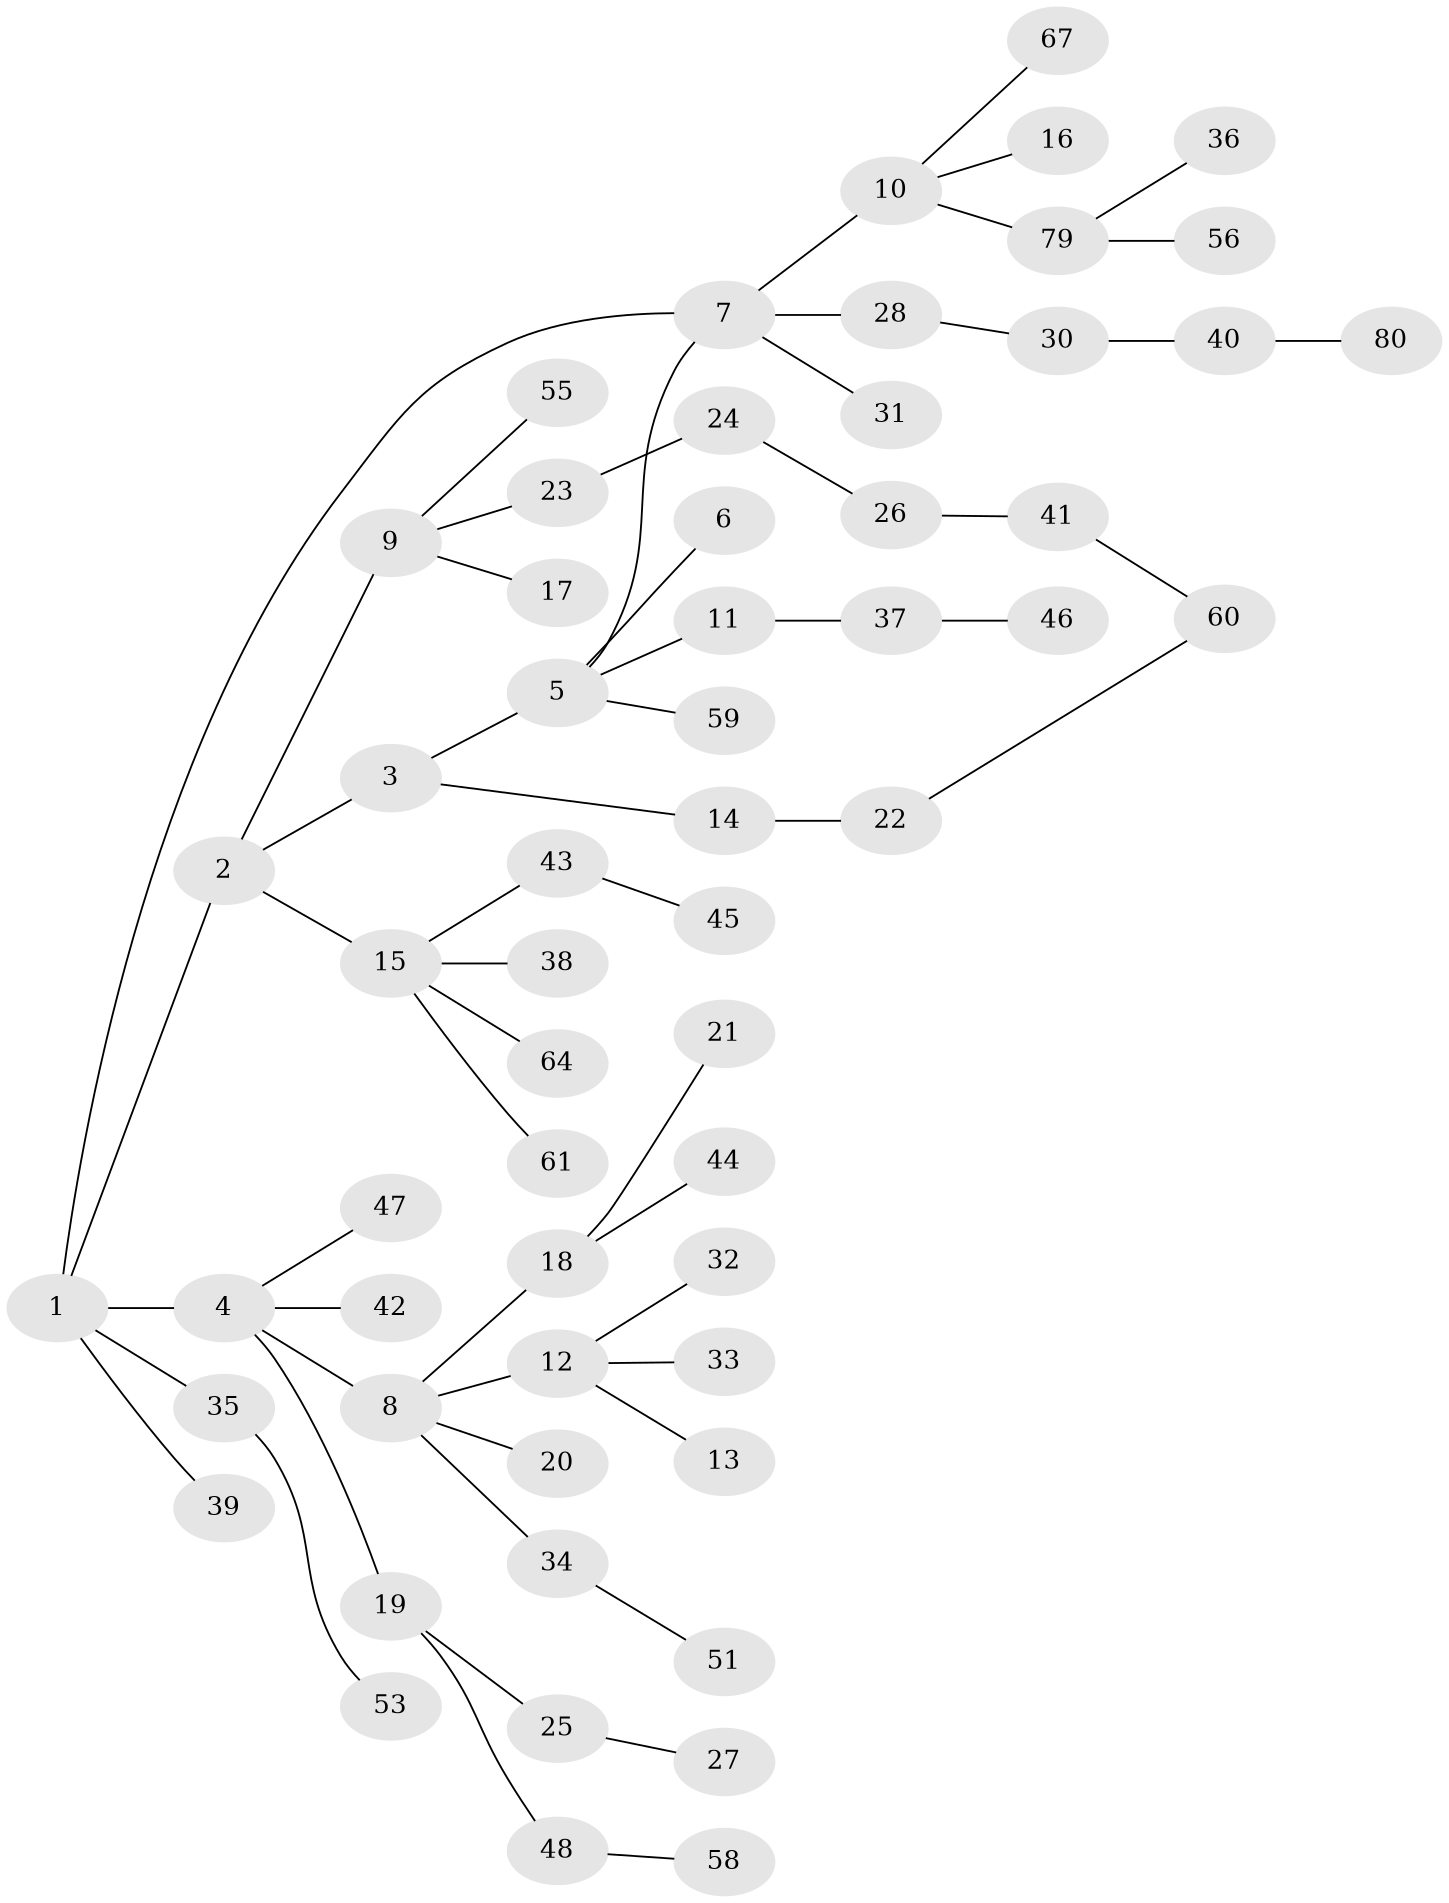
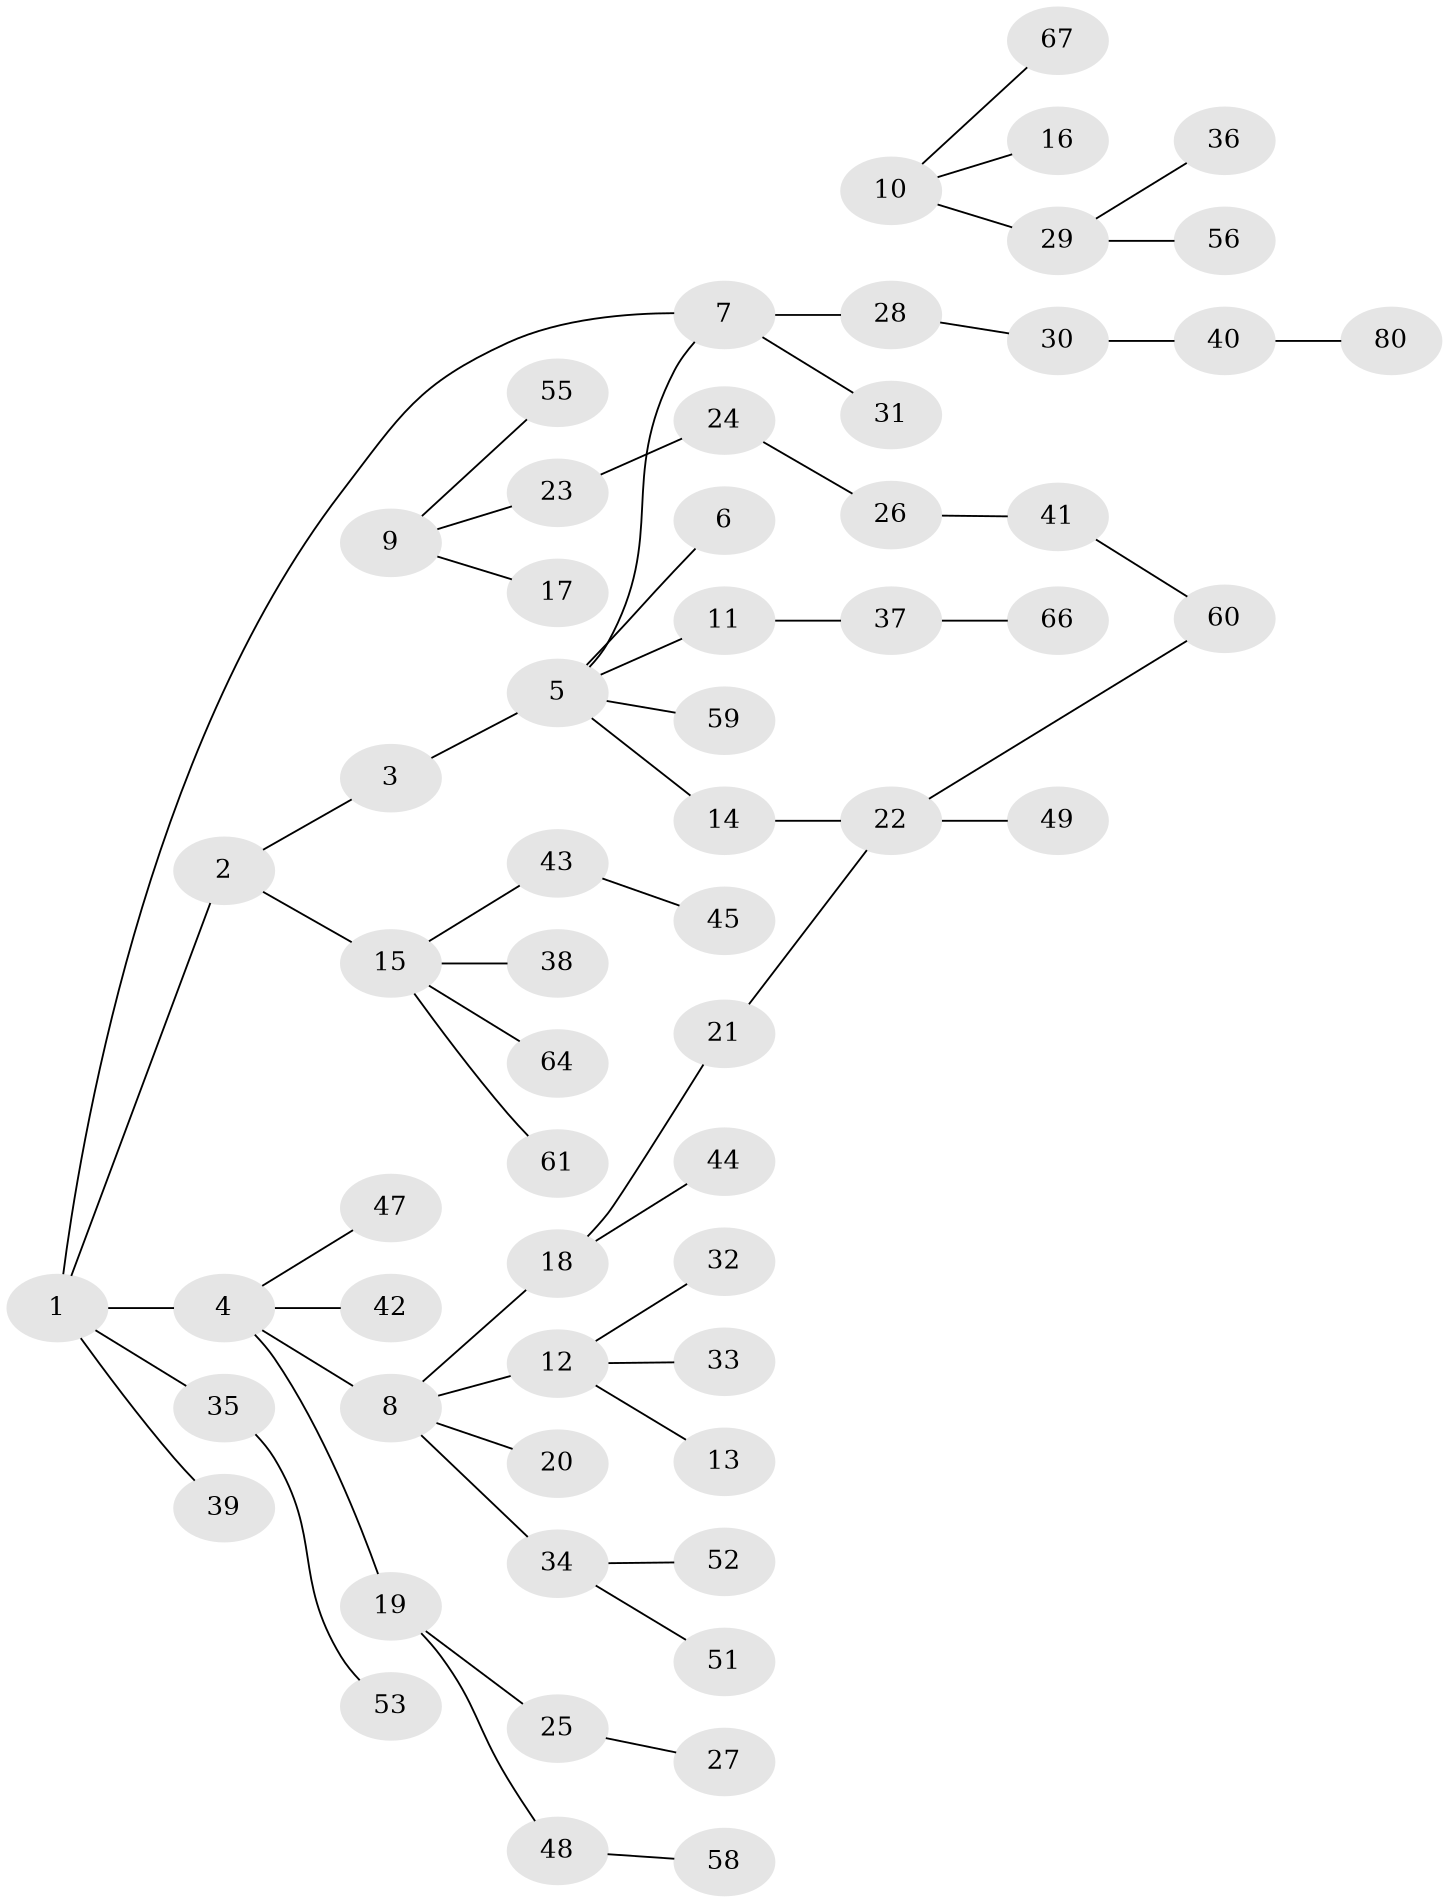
node "79": label "79" -> "29"
edge "10" -- "7": removed
node "46": label "46" -> "66"
edge "9" -- "2": removed
edge "3" -- "14": now "5" -- "14"
node "49": added
edge "22" -- "21": added
node "52": added
